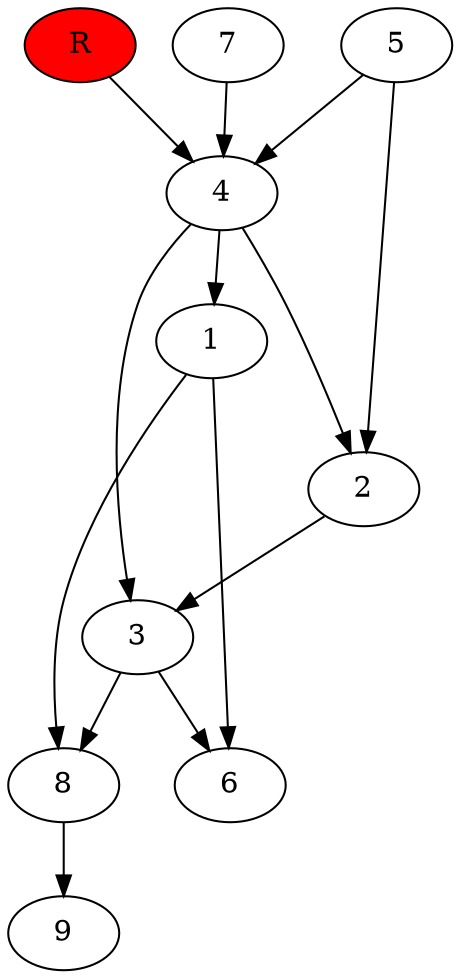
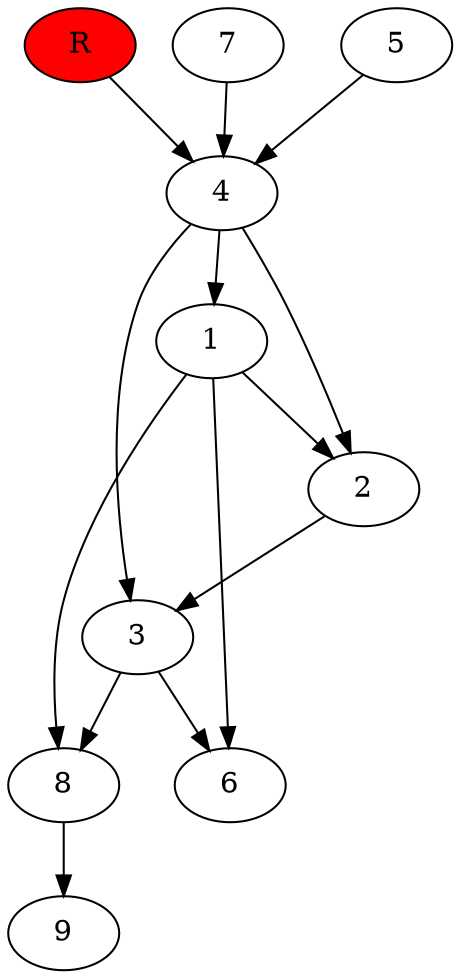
edge "5" -> "2": now "1" -> "2"
